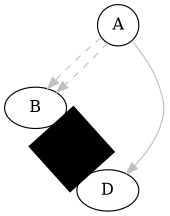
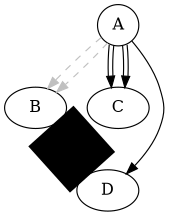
edge "A" -> "D": color grey -> black
node "C": added
